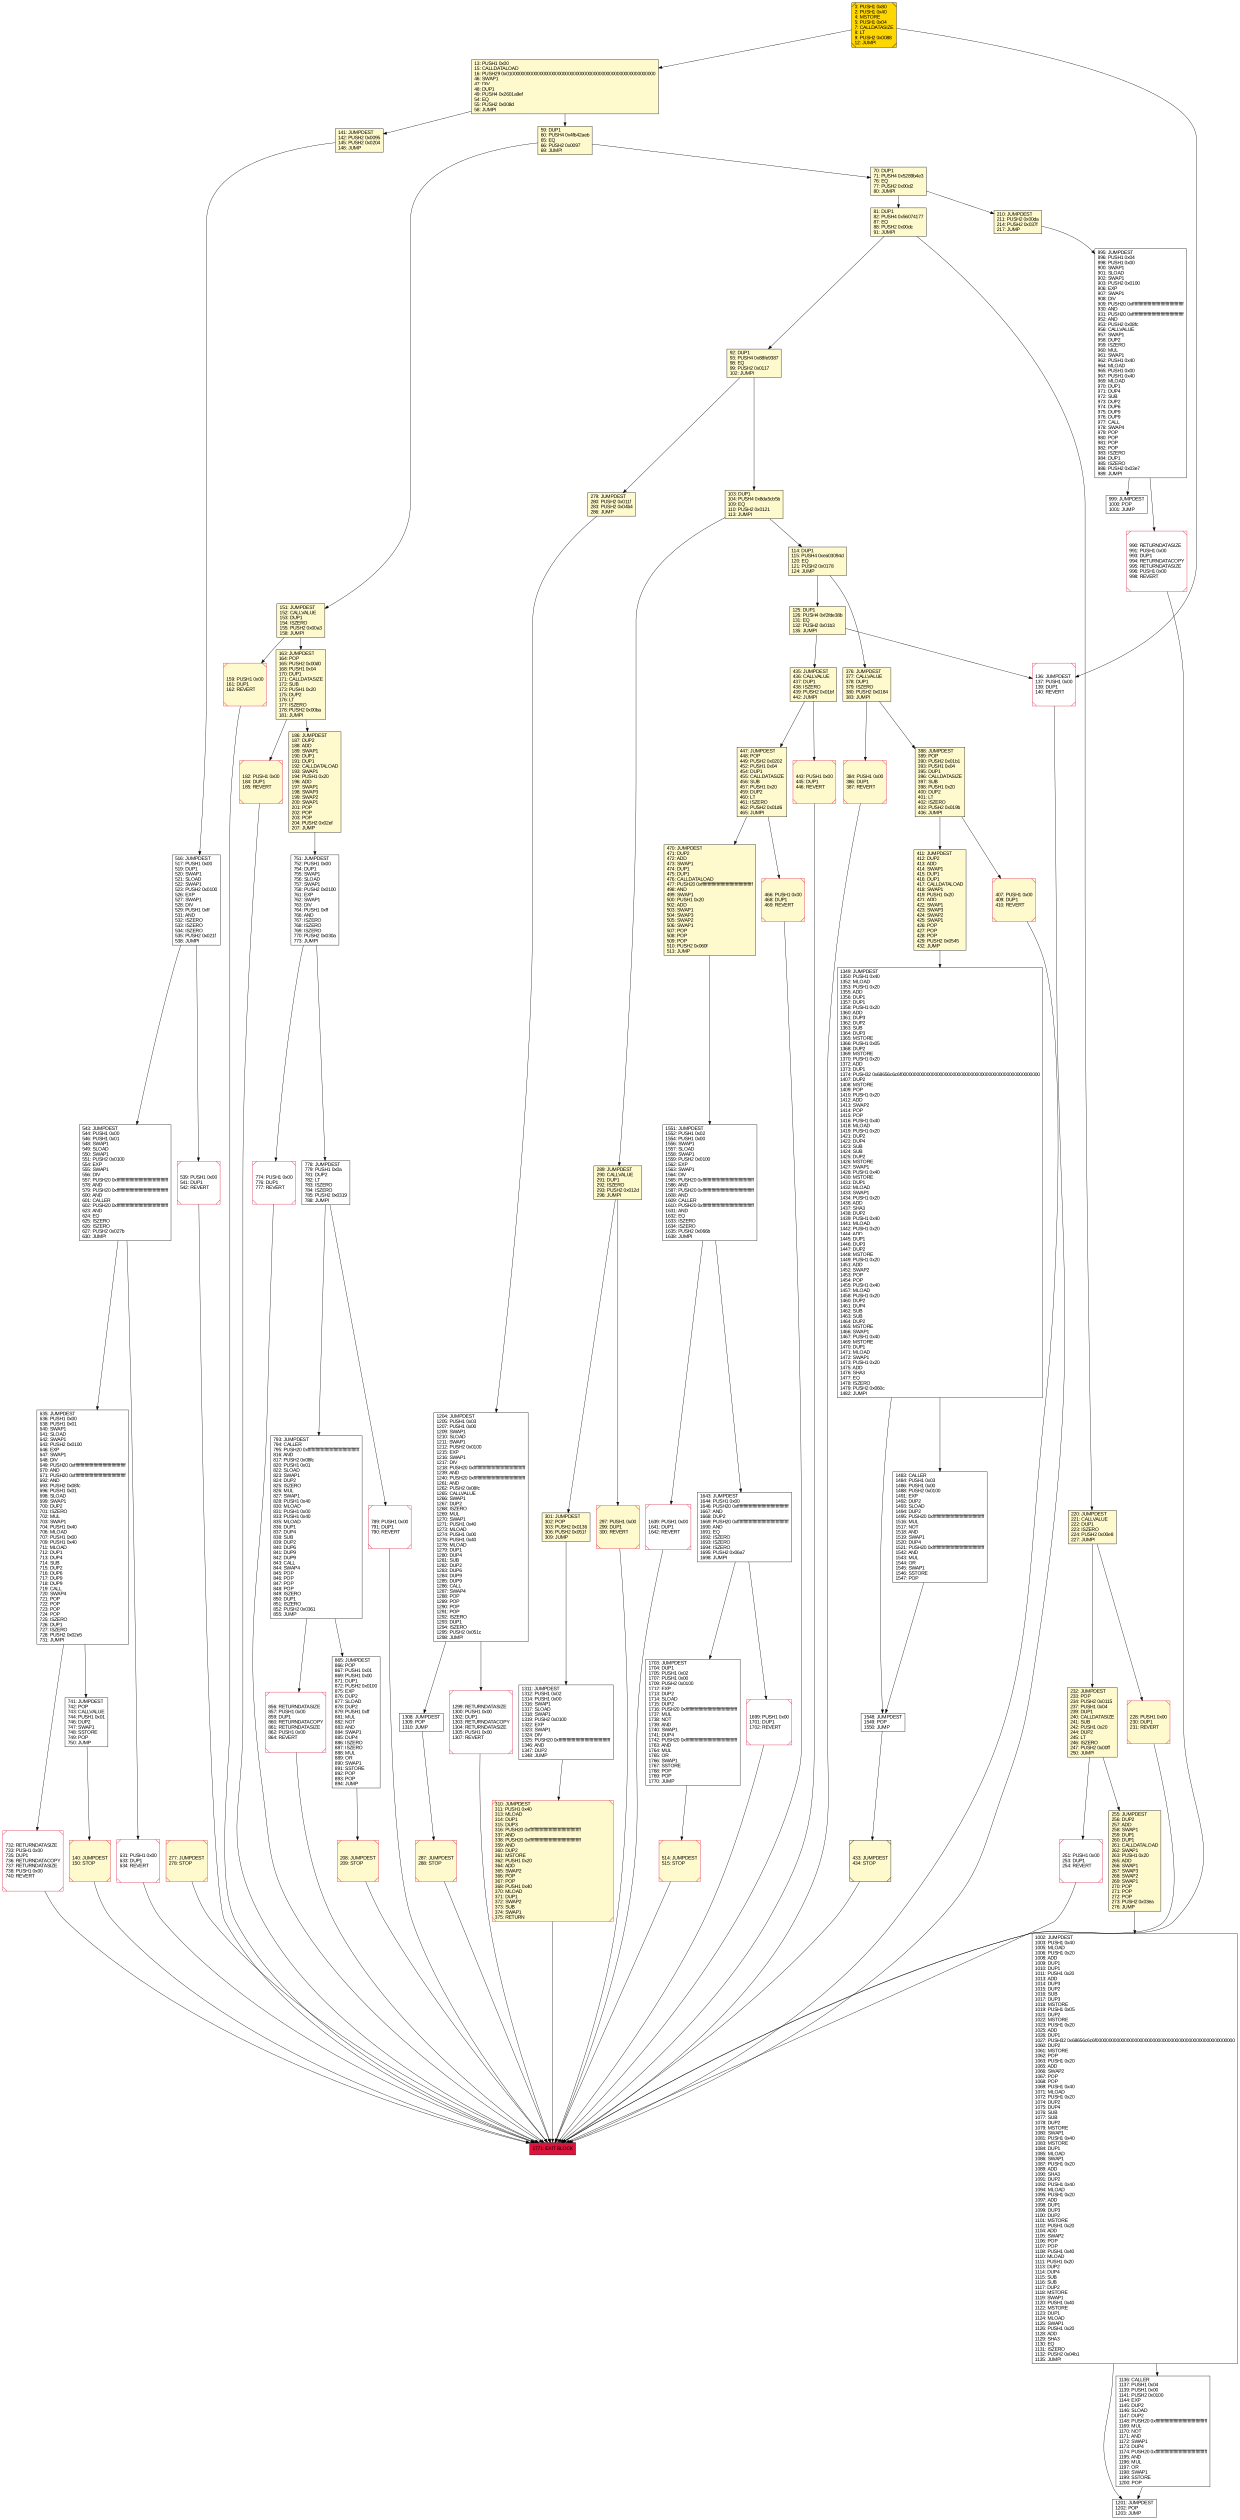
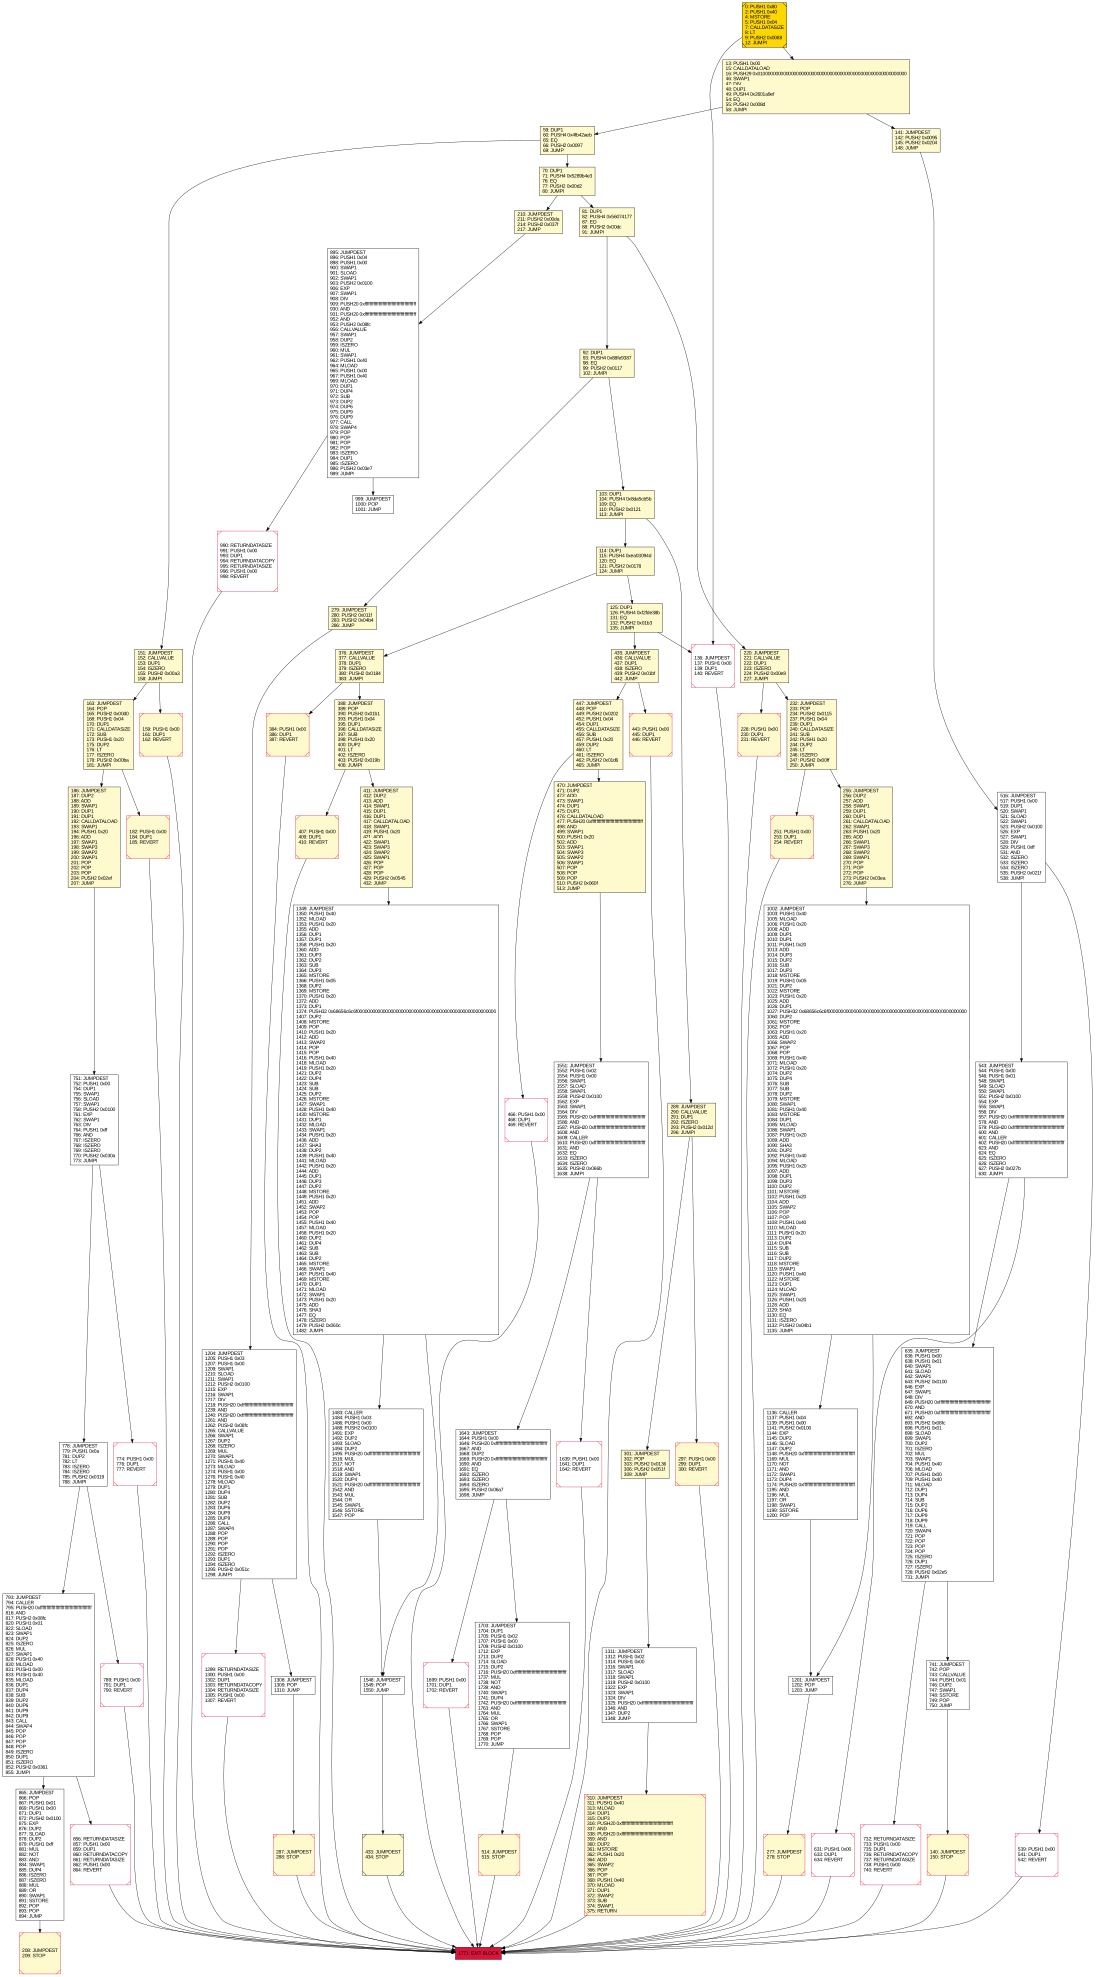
node "466: PUSH1 0x00 468: DUP1 469: REVERT": fillcolor lemonchiffon -> white
edge "1201: JUMPDEST 1202: POP 1203: JUMP" -> "277: JUMPDEST 278: STOP": added
node "251: PUSH1 0x00 253: DUP1 254: REVERT": fillcolor white -> lemonchiffon
edge "208: JUMPDEST 209: STOP" -> "1771: EXIT BLOCK": removed
